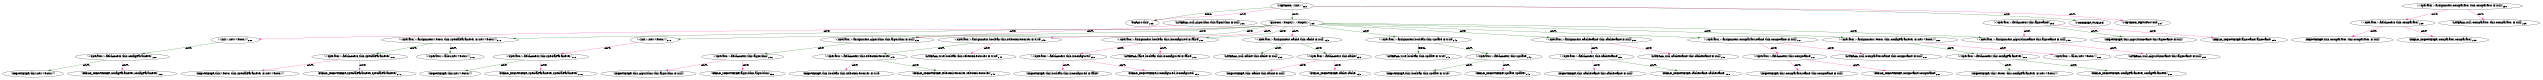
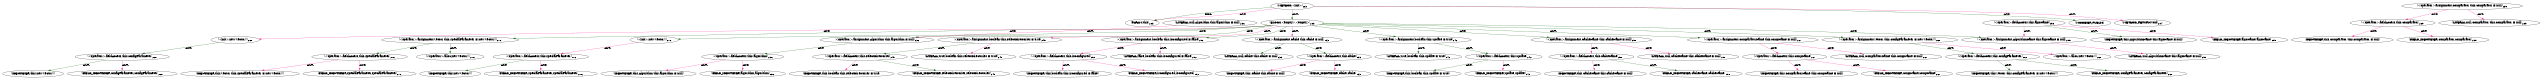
edge "(<operator>.assignment,boolean this.update = true)" -> "(LITERAL,true,boolean this.update = true)": label "DDG: " -> "AST: "
